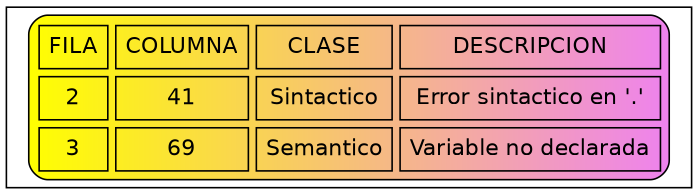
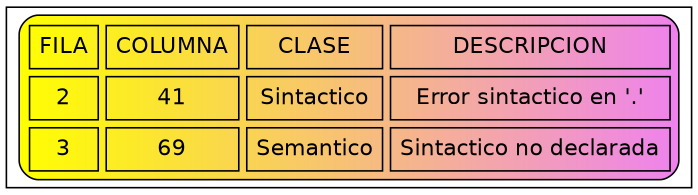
node "FILA": text "Variable no declarada" -> "Sintactico no declarada"
